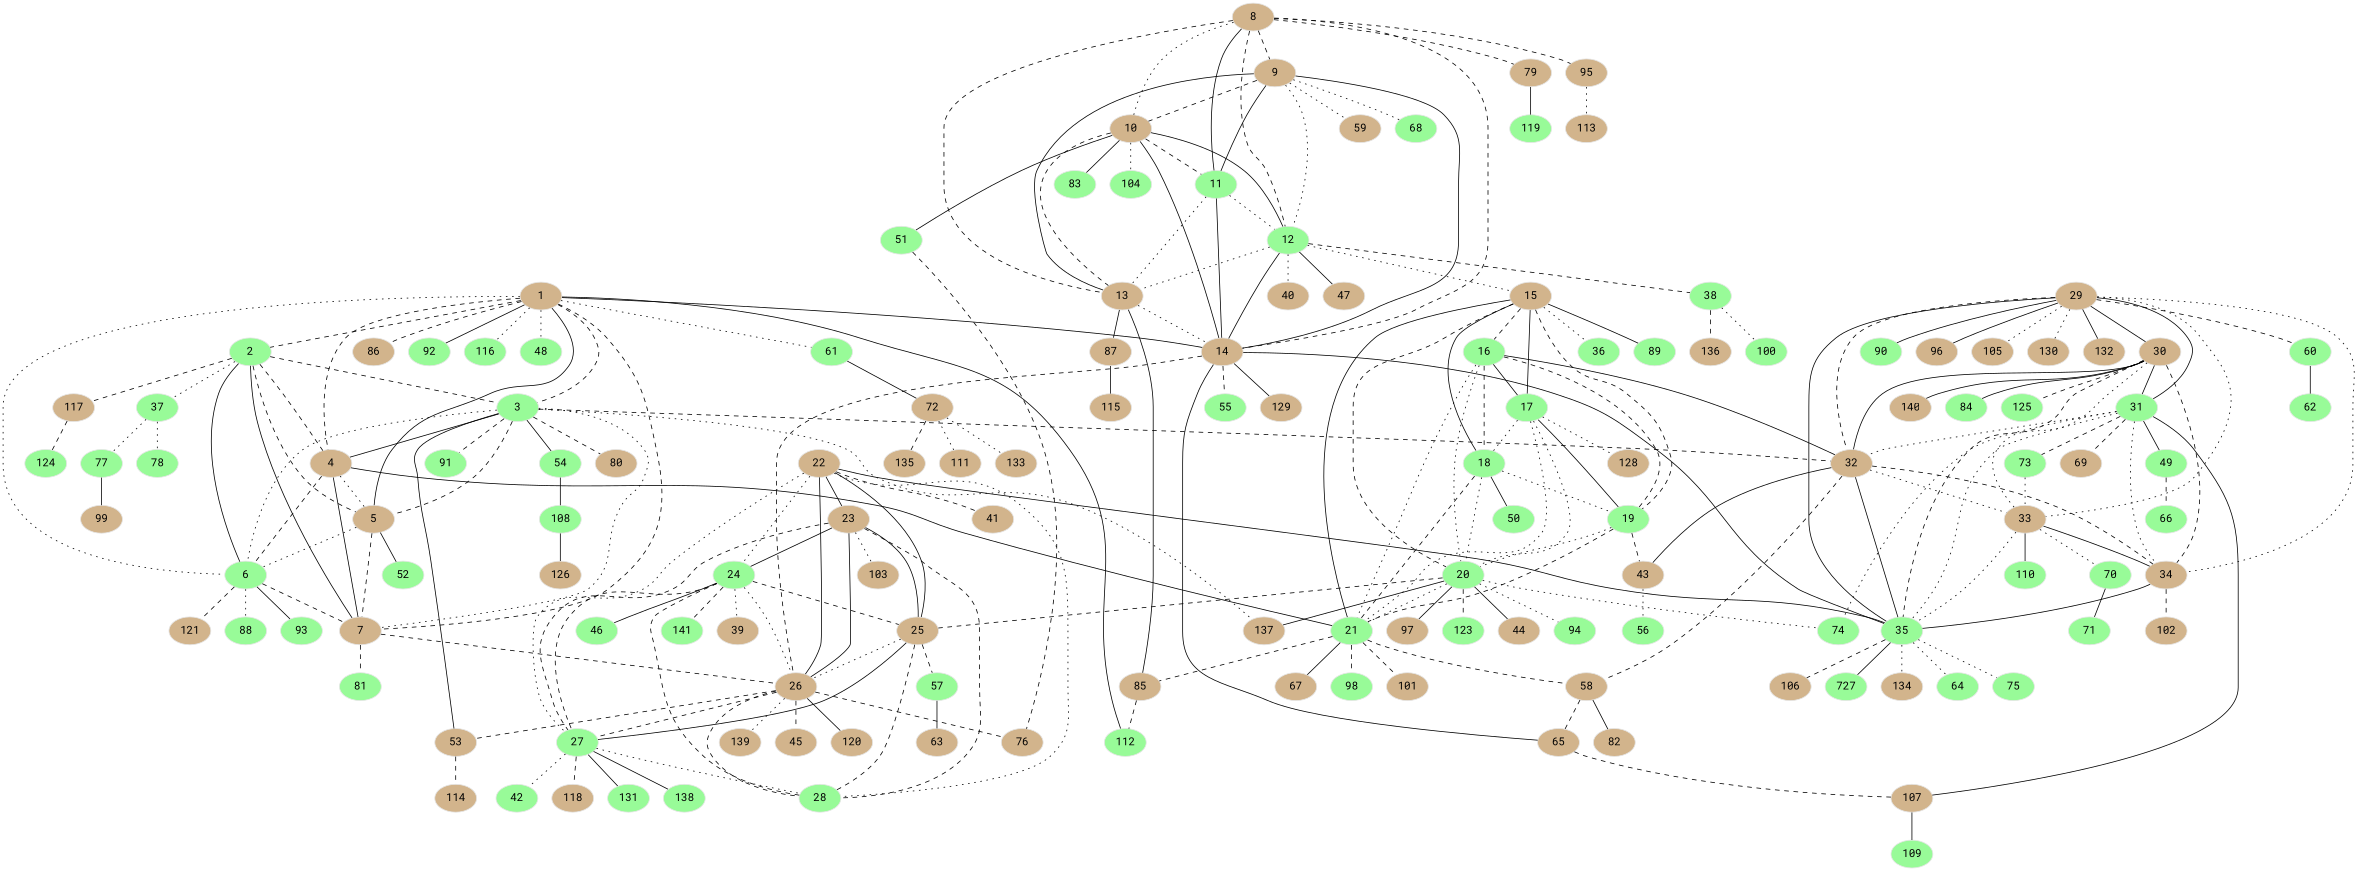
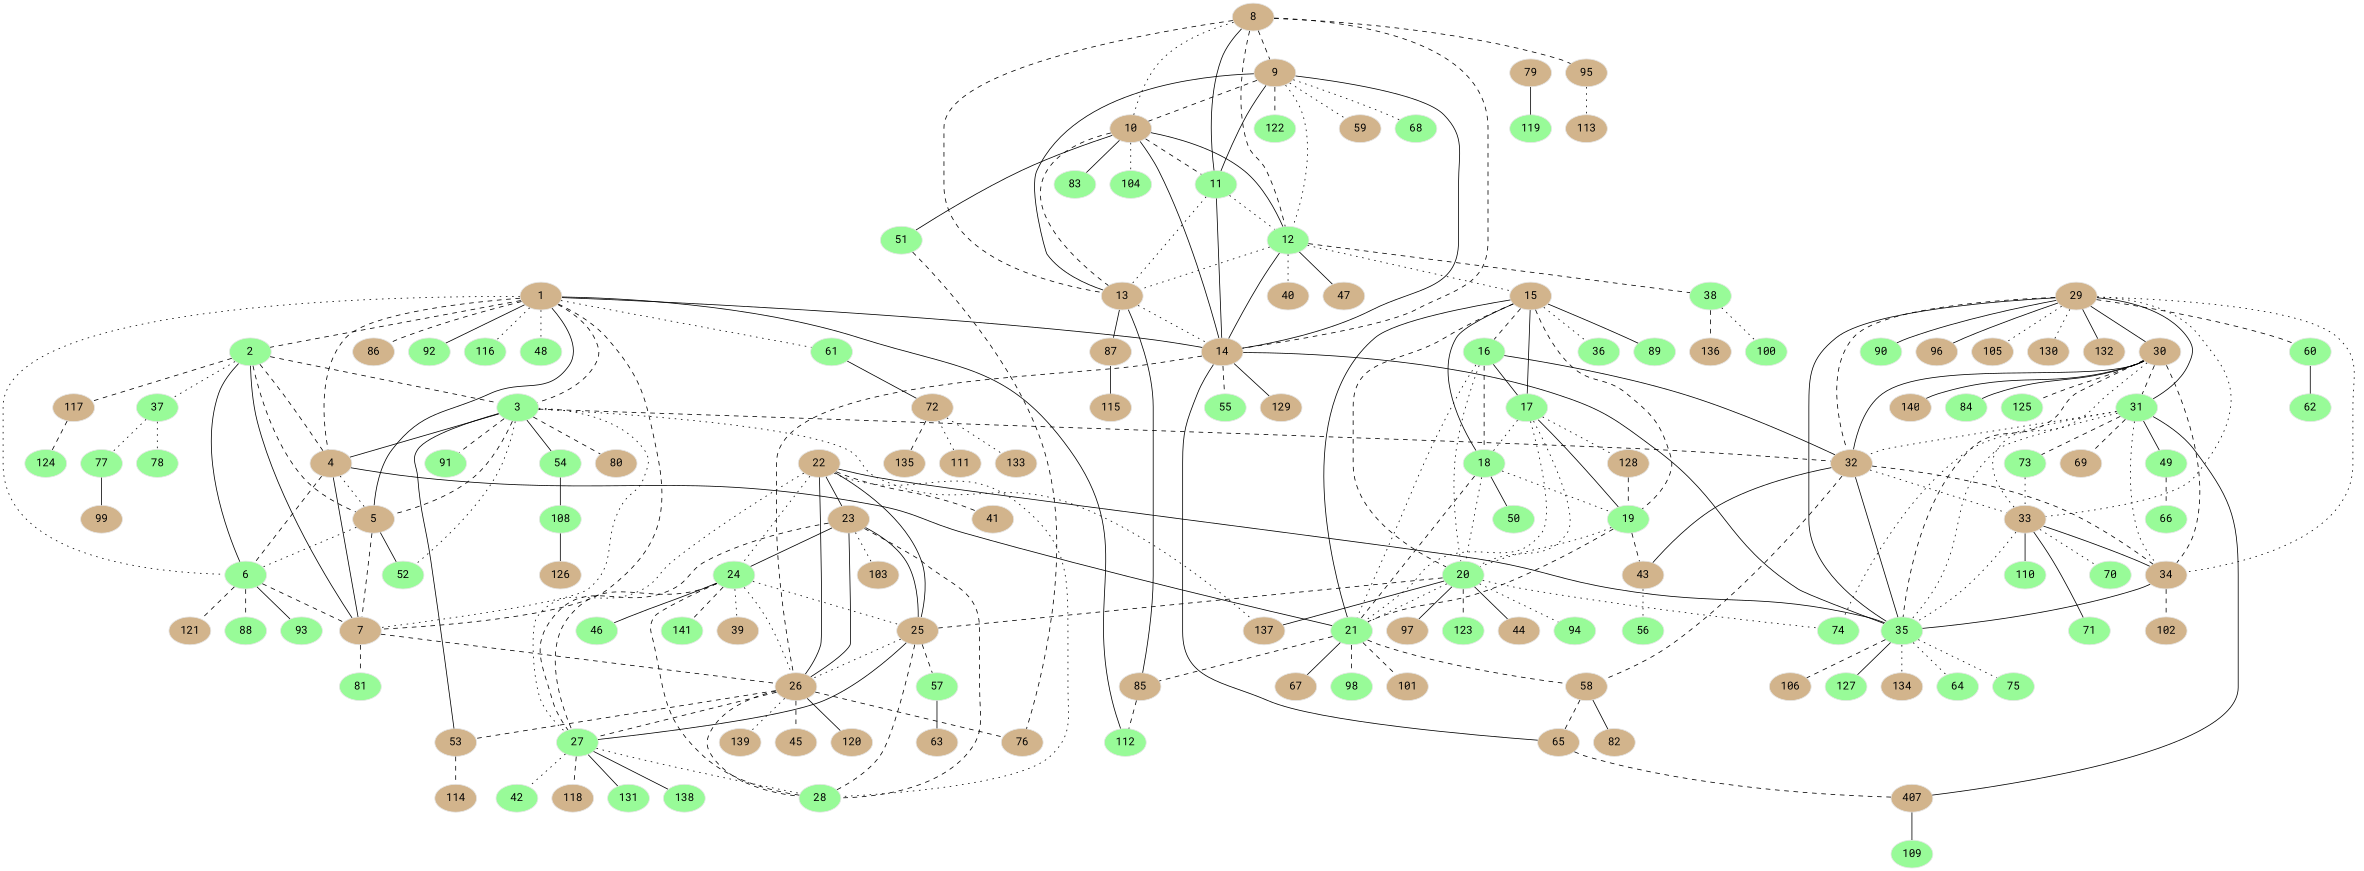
edge "8" -- "79": removed
node "122": added
edge "30" -- "31": style solid -> dashed
edge "16" -- "19": now "128" -- "19"
edge "3" -- "6": now "3" -- "52"
edge "6" -- "88": style dotted -> dashed
edge "24" -- "25": style dashed -> dotted
edge "70" -- "71": now "33" -- "71"
node "727": label "727" -> "127"
node "107": label "107" -> "407"
